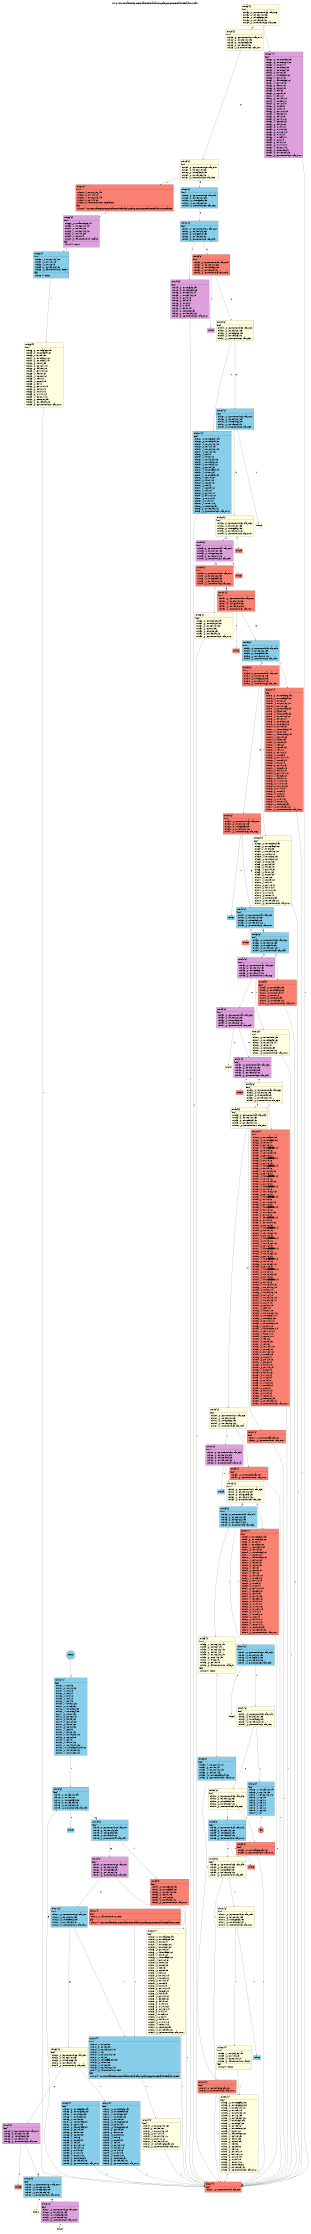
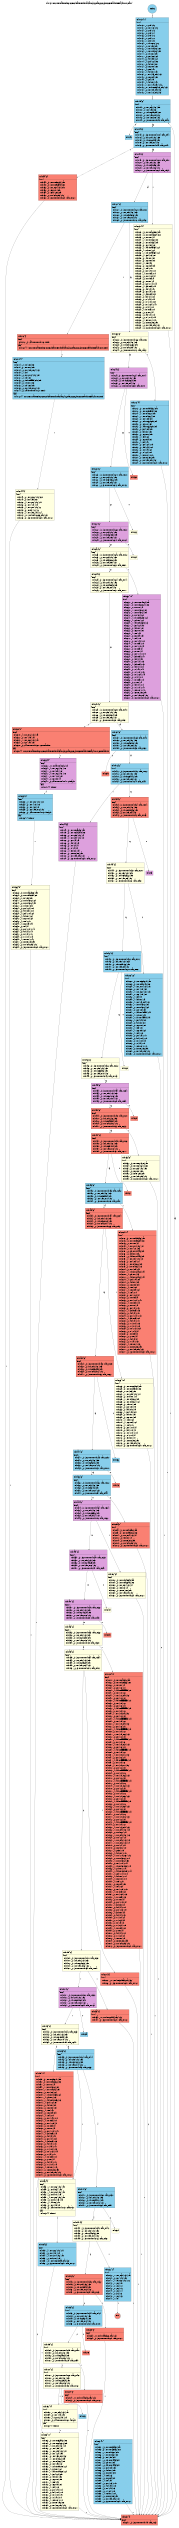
edge "0x401887 [28]" -> "0x4018a3 [28]": added, label "22"
node "0x402795": removed
node "0x4025bc": added
node "0x401bb3 [28]": fillcolor lightyellow -> salmon
edge "0x401817 [28]" -> "0x40211d [44]": now "0x401817 [28]" -> "0x402118 [5]"
